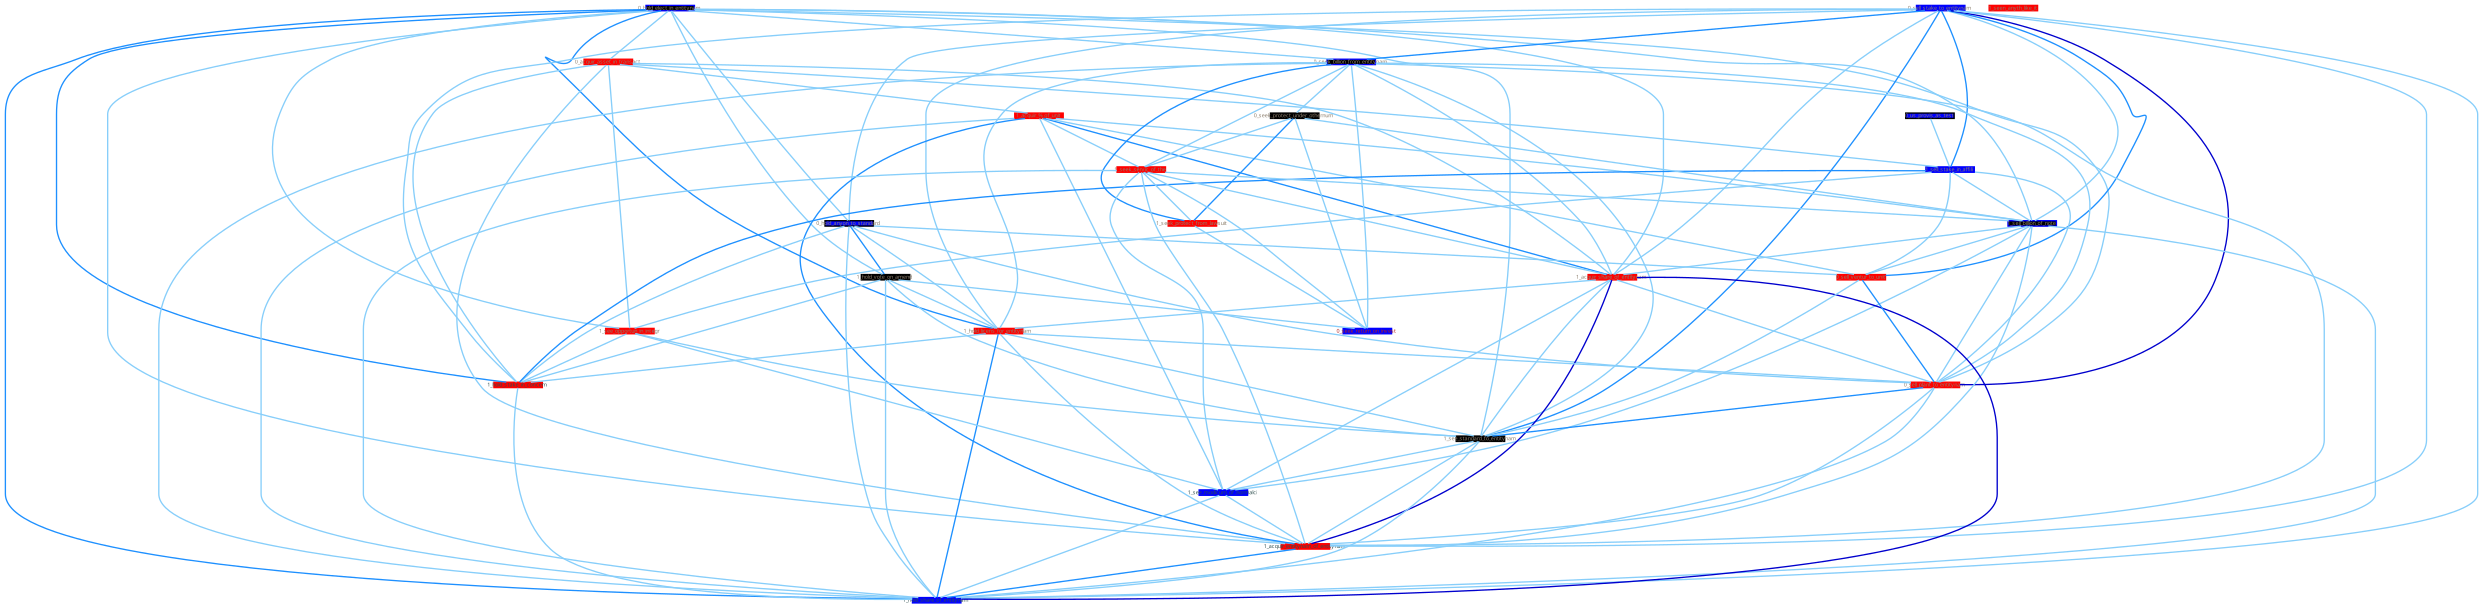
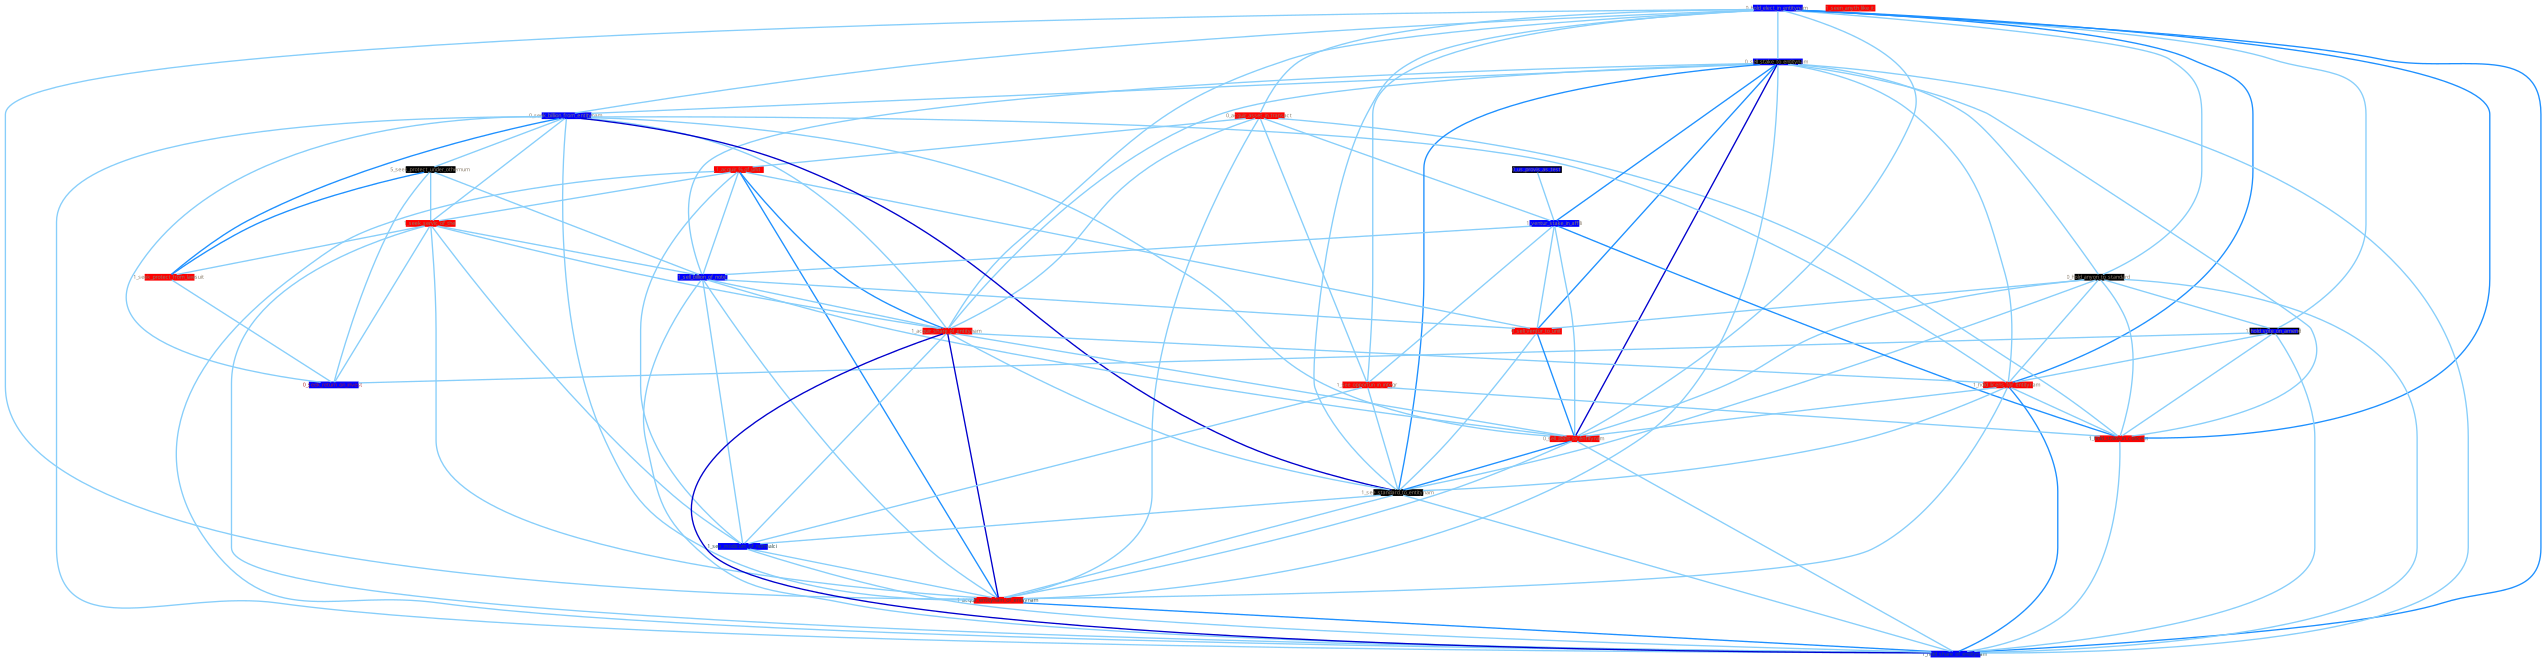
node "0_hold_elect_in_entitynam": fillcolor black -> blue
node "0_sell_stake_to_entitynam": fillcolor blue -> black
edge "0_sell_stake_to_entitynam" -- "0_seek_billion_from_entitynam": color #1e90ff -> #87cefa
edge "0_hold_elect_in_entitynam" -- "1_sell_billion_of_note": now "0_hold_elect_in_entitynam" -- "0_sell_stake_to_entitynam"
node "0_seek_billion_from_entitynam": fillcolor black -> blue
node "0_seek_protect_under_othernum": label "0_seek_protect_under_othernum" -> "5_seek_protect_under_othernum"
node "1_sell_stake_in_affili": label "1_sell_stake_in_affili" -> "1_ventur_stake_in_affili"
edge "0_seek_billion_from_entitynam" -- "1_see_standard_to_entitynam": color #87cefa -> #0000cd
node "0_hold_anyon_to_standard": fillcolor blue -> black
node "1_sell_billion_of_note": fillcolor black -> blue
edge "0_hold_anyon_to_standard" -- "1_hold_vote_on_amend": color #1e90ff -> #87cefa
node "1_hold_vote_on_amend": fillcolor black -> blue
edge "1_hold_vote_on_amend" -- "1_see_standard_to_entitynam": now "0_hold_anyon_to_standard" -- "1_see_standard_to_entitynam"
